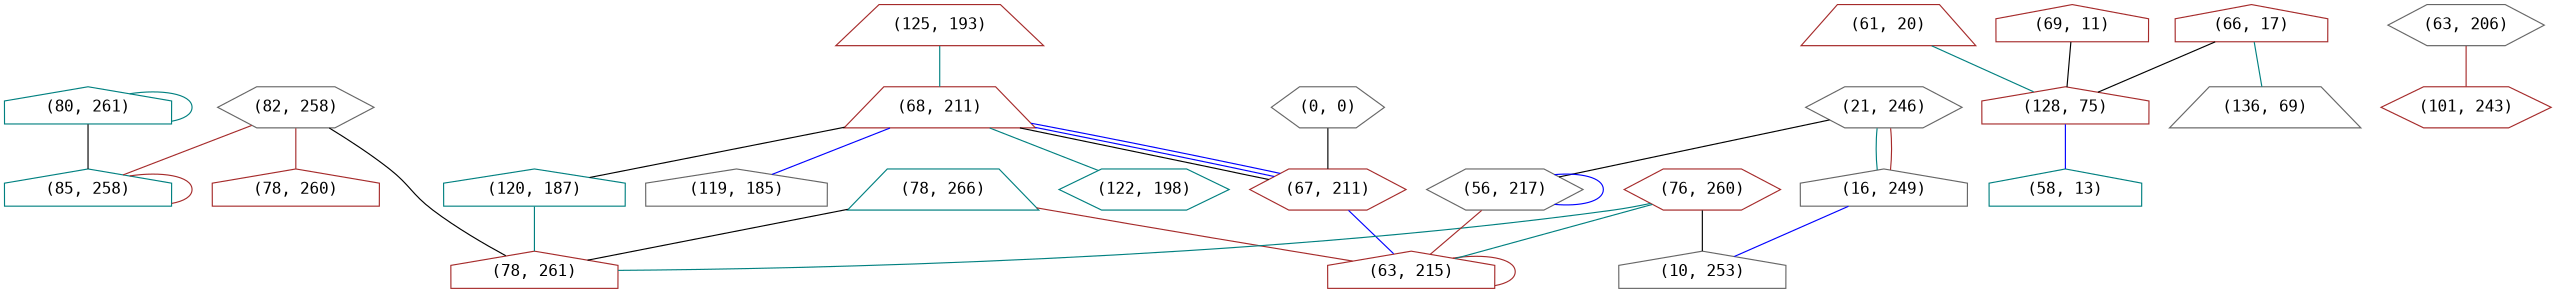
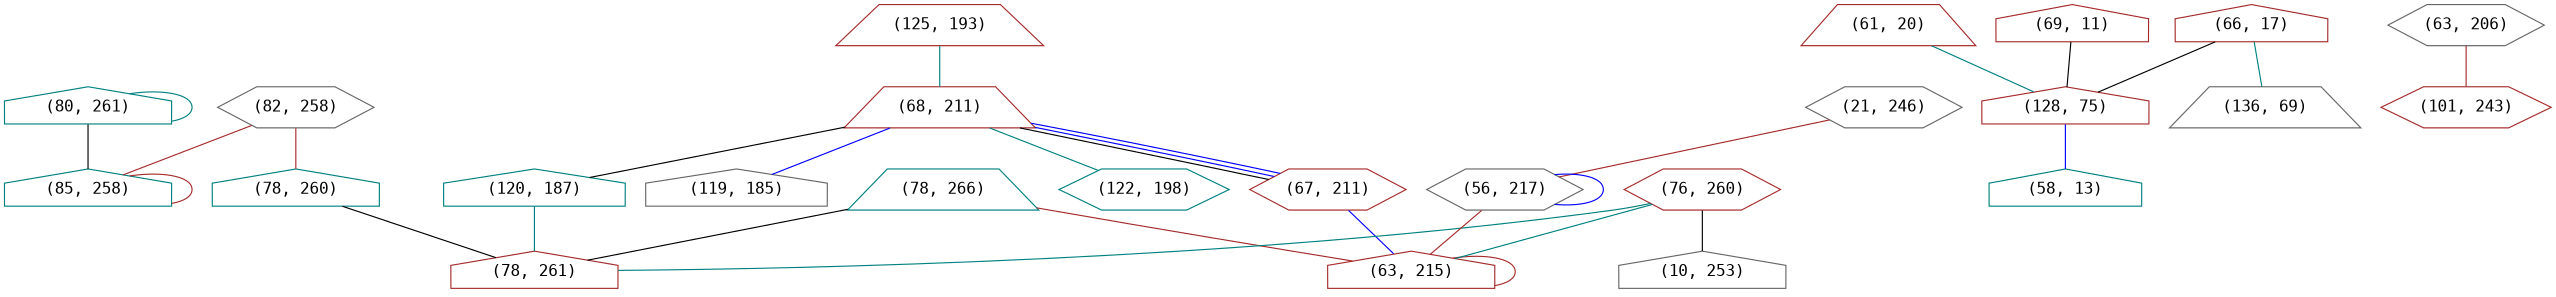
node "(0, 0)": removed
edge "(21, 246)" -- "(56, 217)": color black -> brown
node "(78, 260)": color brown -> teal
node "(16, 249)": removed
edge "(82, 258)" -- "(78, 261)": now "(78, 260)" -- "(78, 261)"
